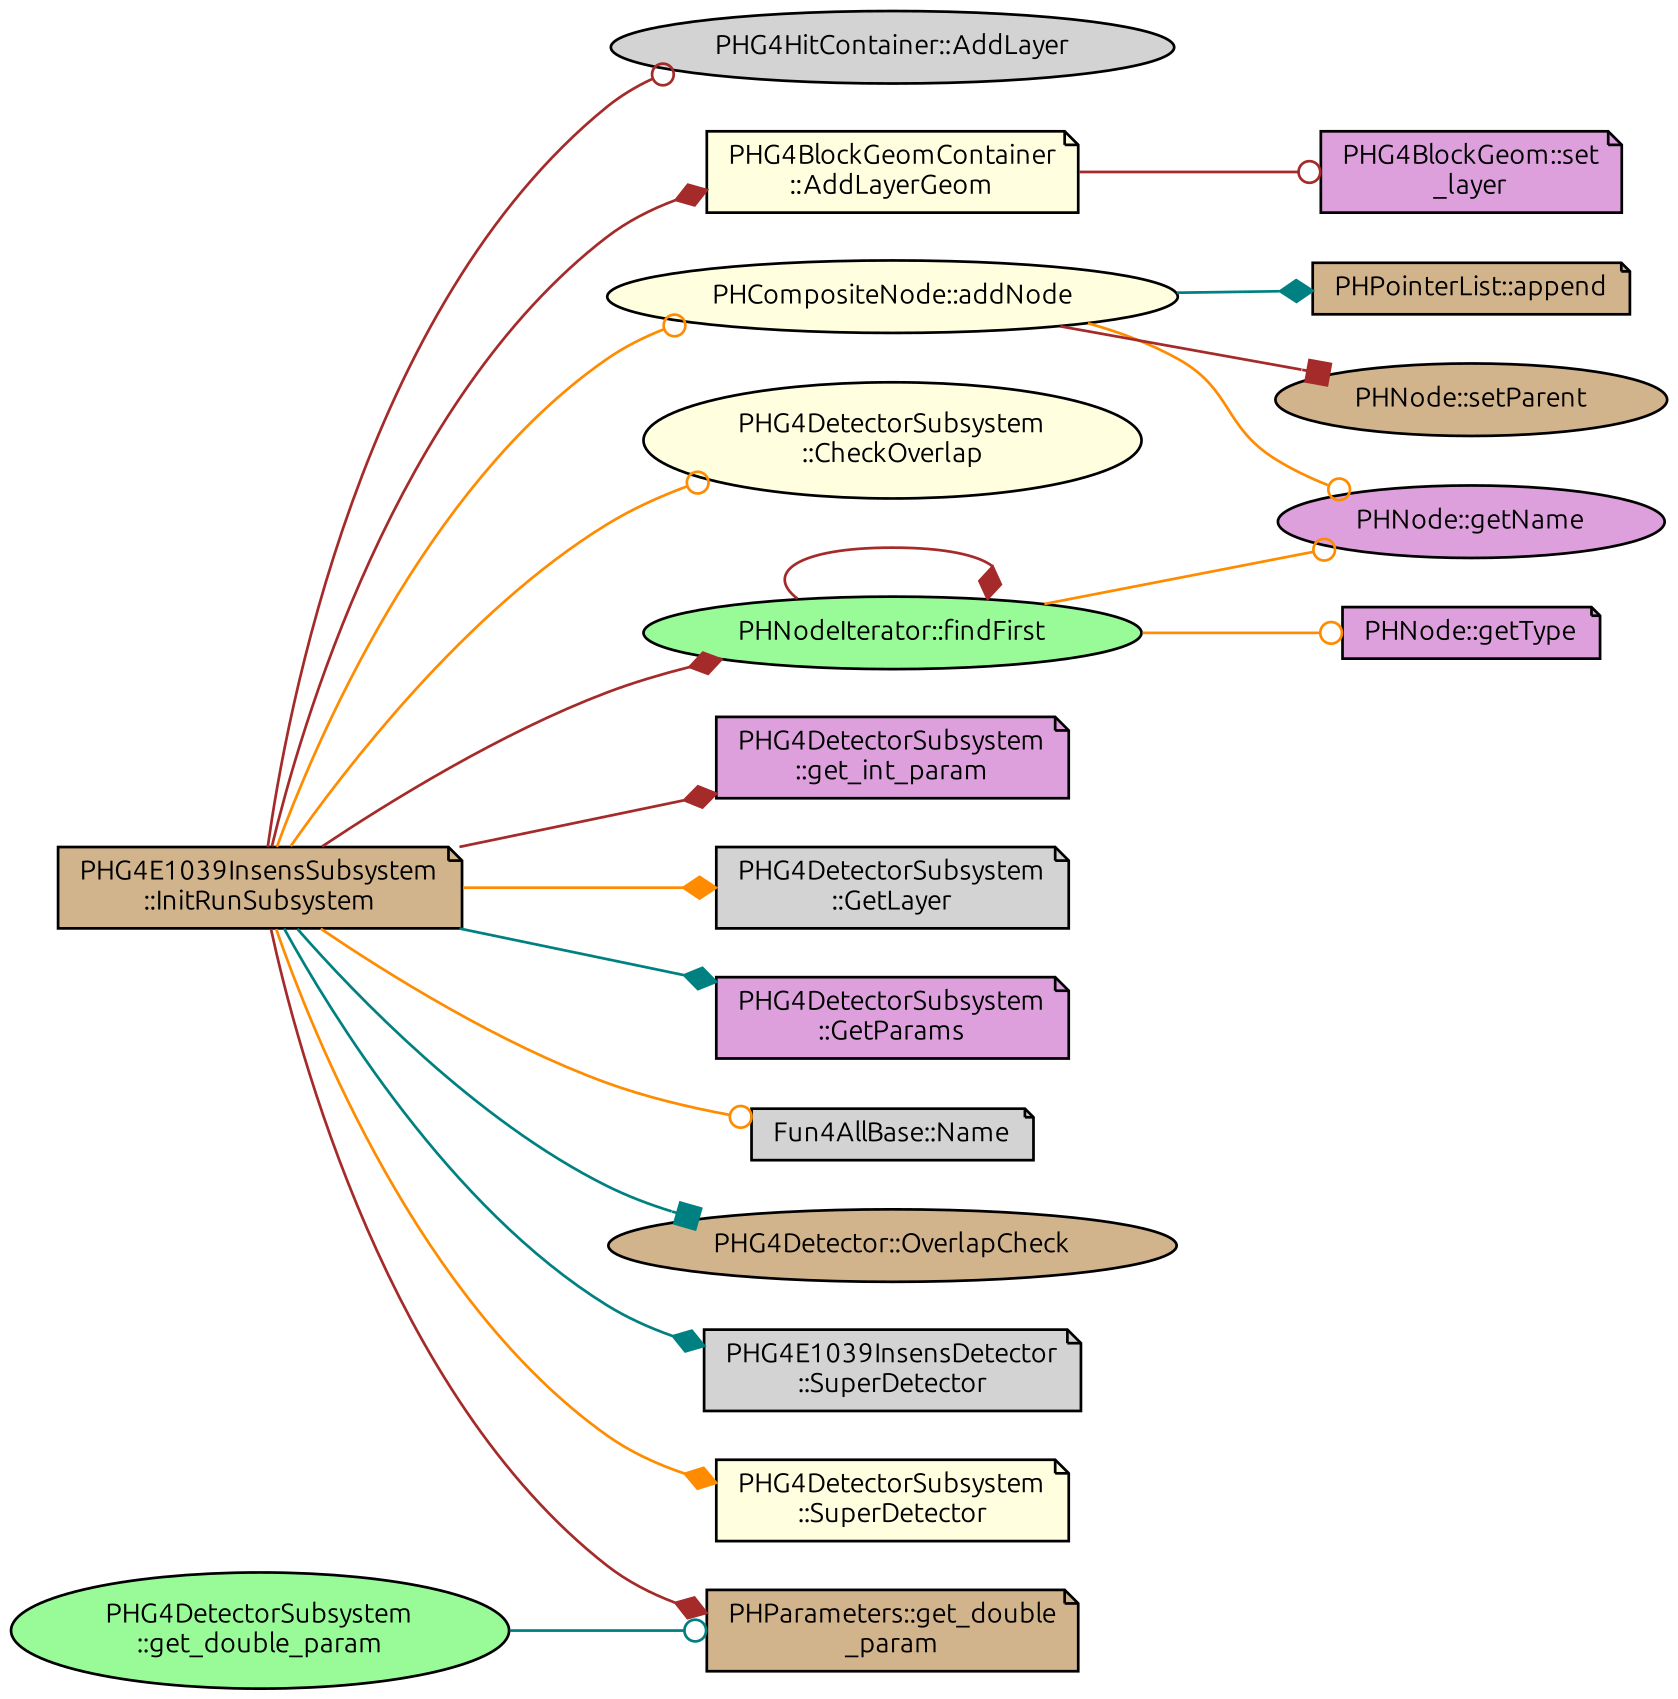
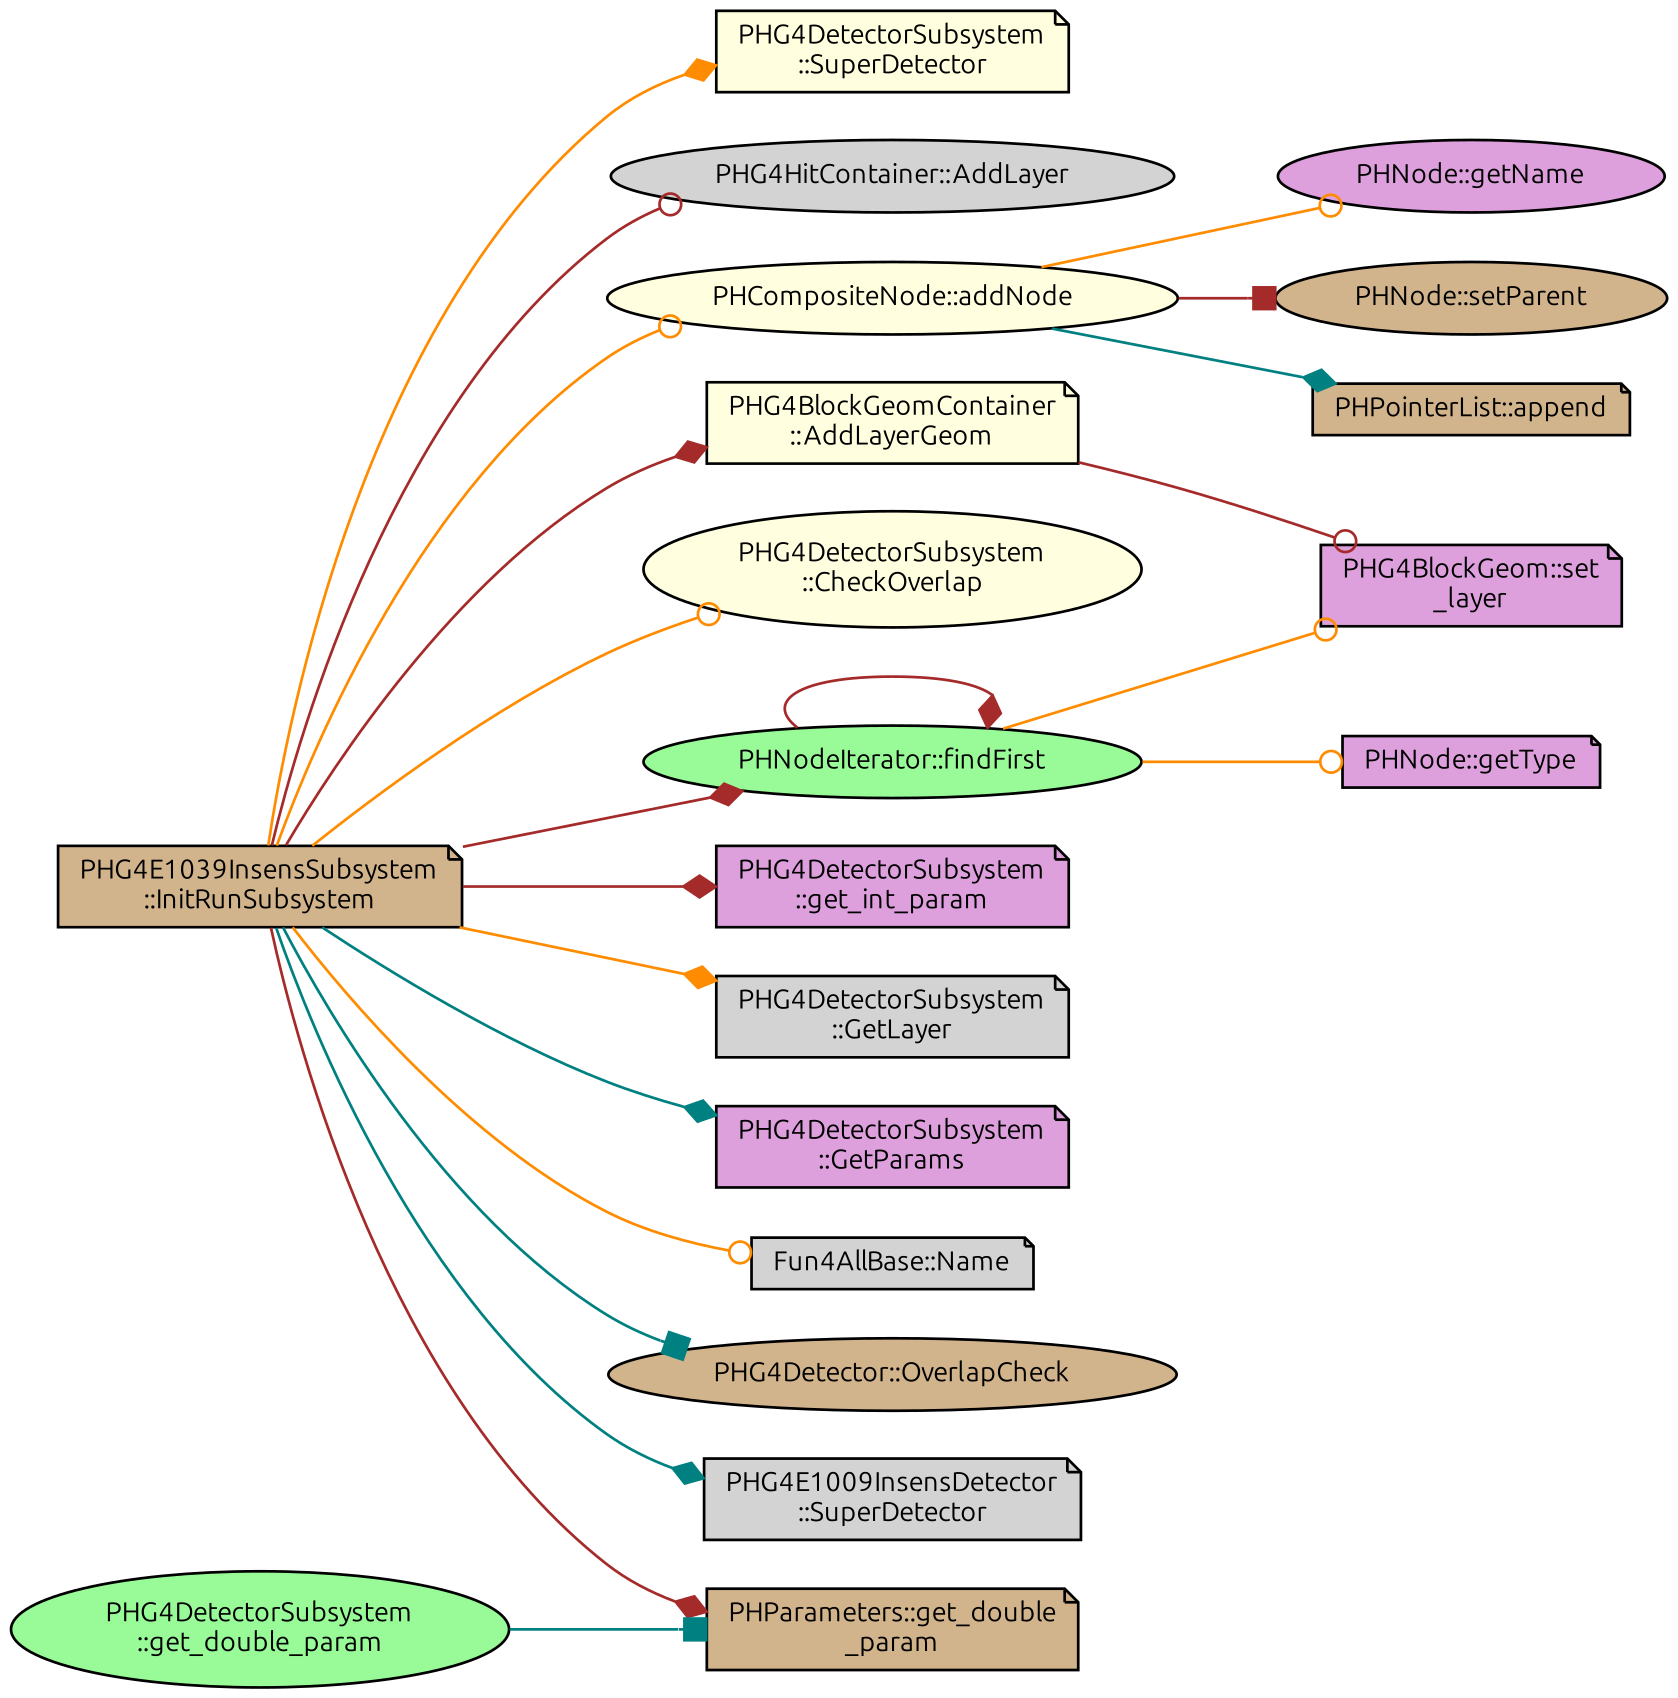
edge "PHNodeIterator::findFirst" -> "PHNode::getName": now "PHNodeIterator::findFirst" -> "PHG4BlockGeom::set _layer"
node "PHG4E1039InsensDetector ::SuperDetector": label "PHG4E1039InsensDetector ::SuperDetector" -> "PHG4E1009InsensDetector ::SuperDetector"
edge "PHG4DetectorSubsystem ::get_double_param" -> "PHParameters::get_double _param": arrowhead odot -> box
